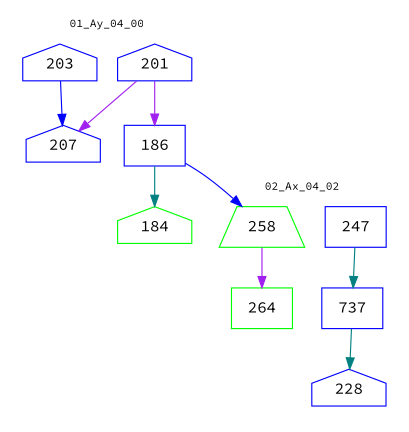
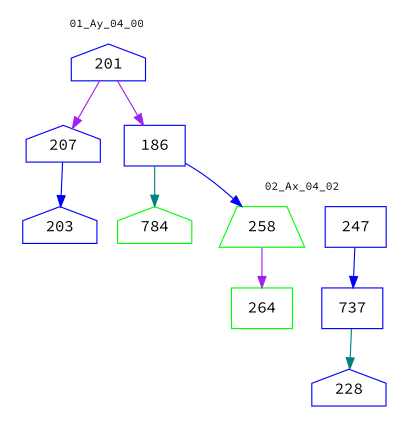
edge "203" -> "207": reversed
node "184": label "184" -> "784"
edge "247" -> "737": color teal -> blue
